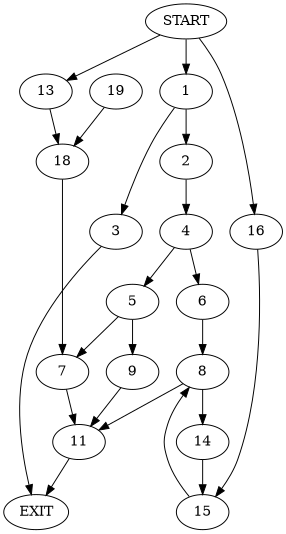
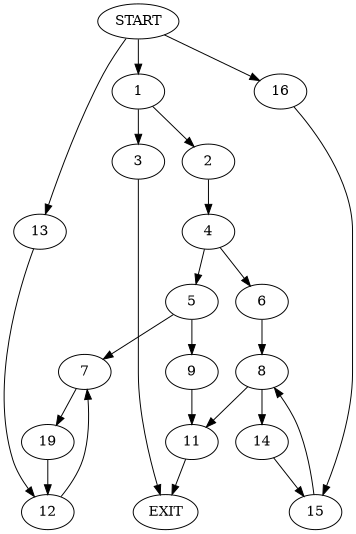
node "18": label "18" -> "12"
edge "7" -> "11": now "7" -> "19"
